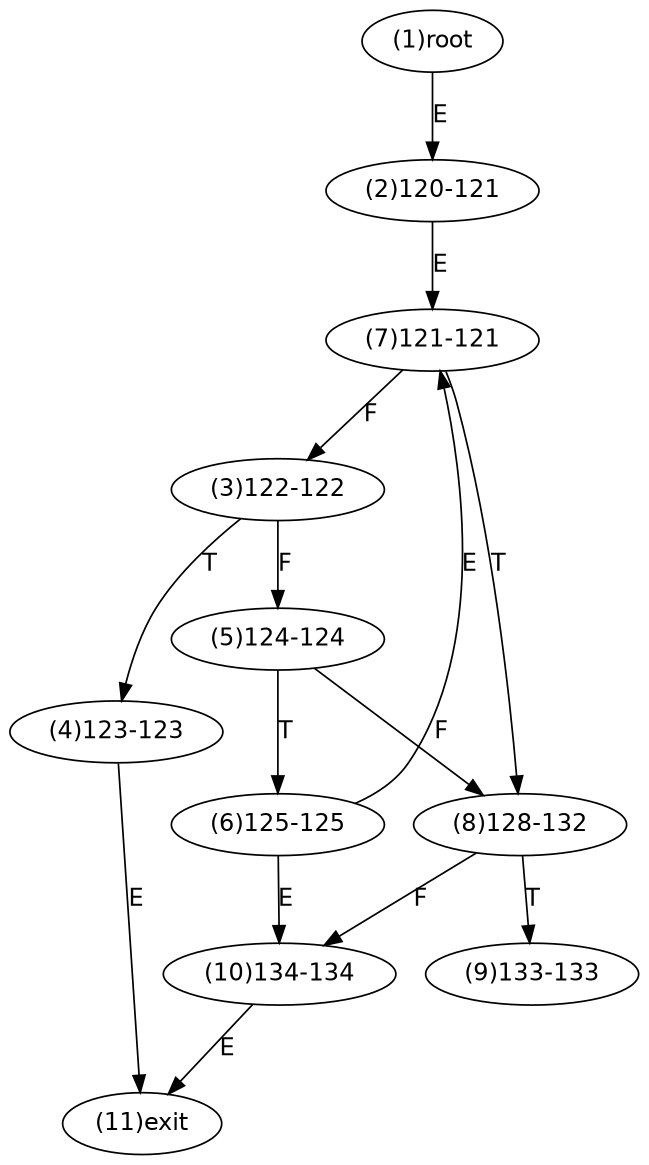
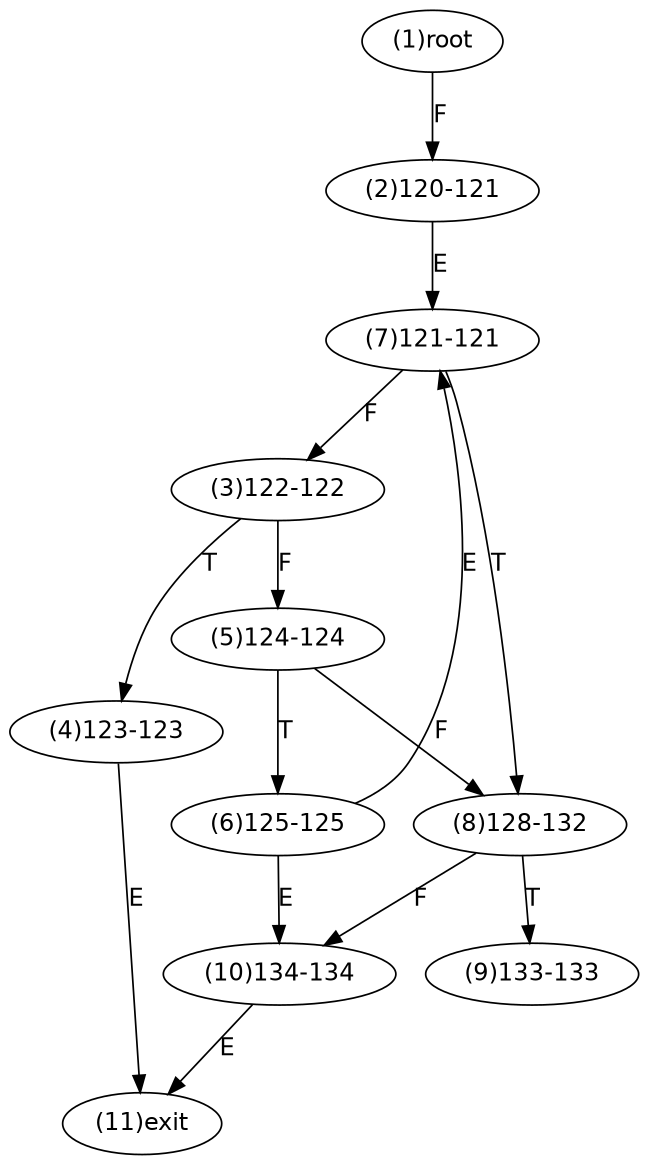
edge "(1)root" -> "(2)120-121": label "E" -> "F"
